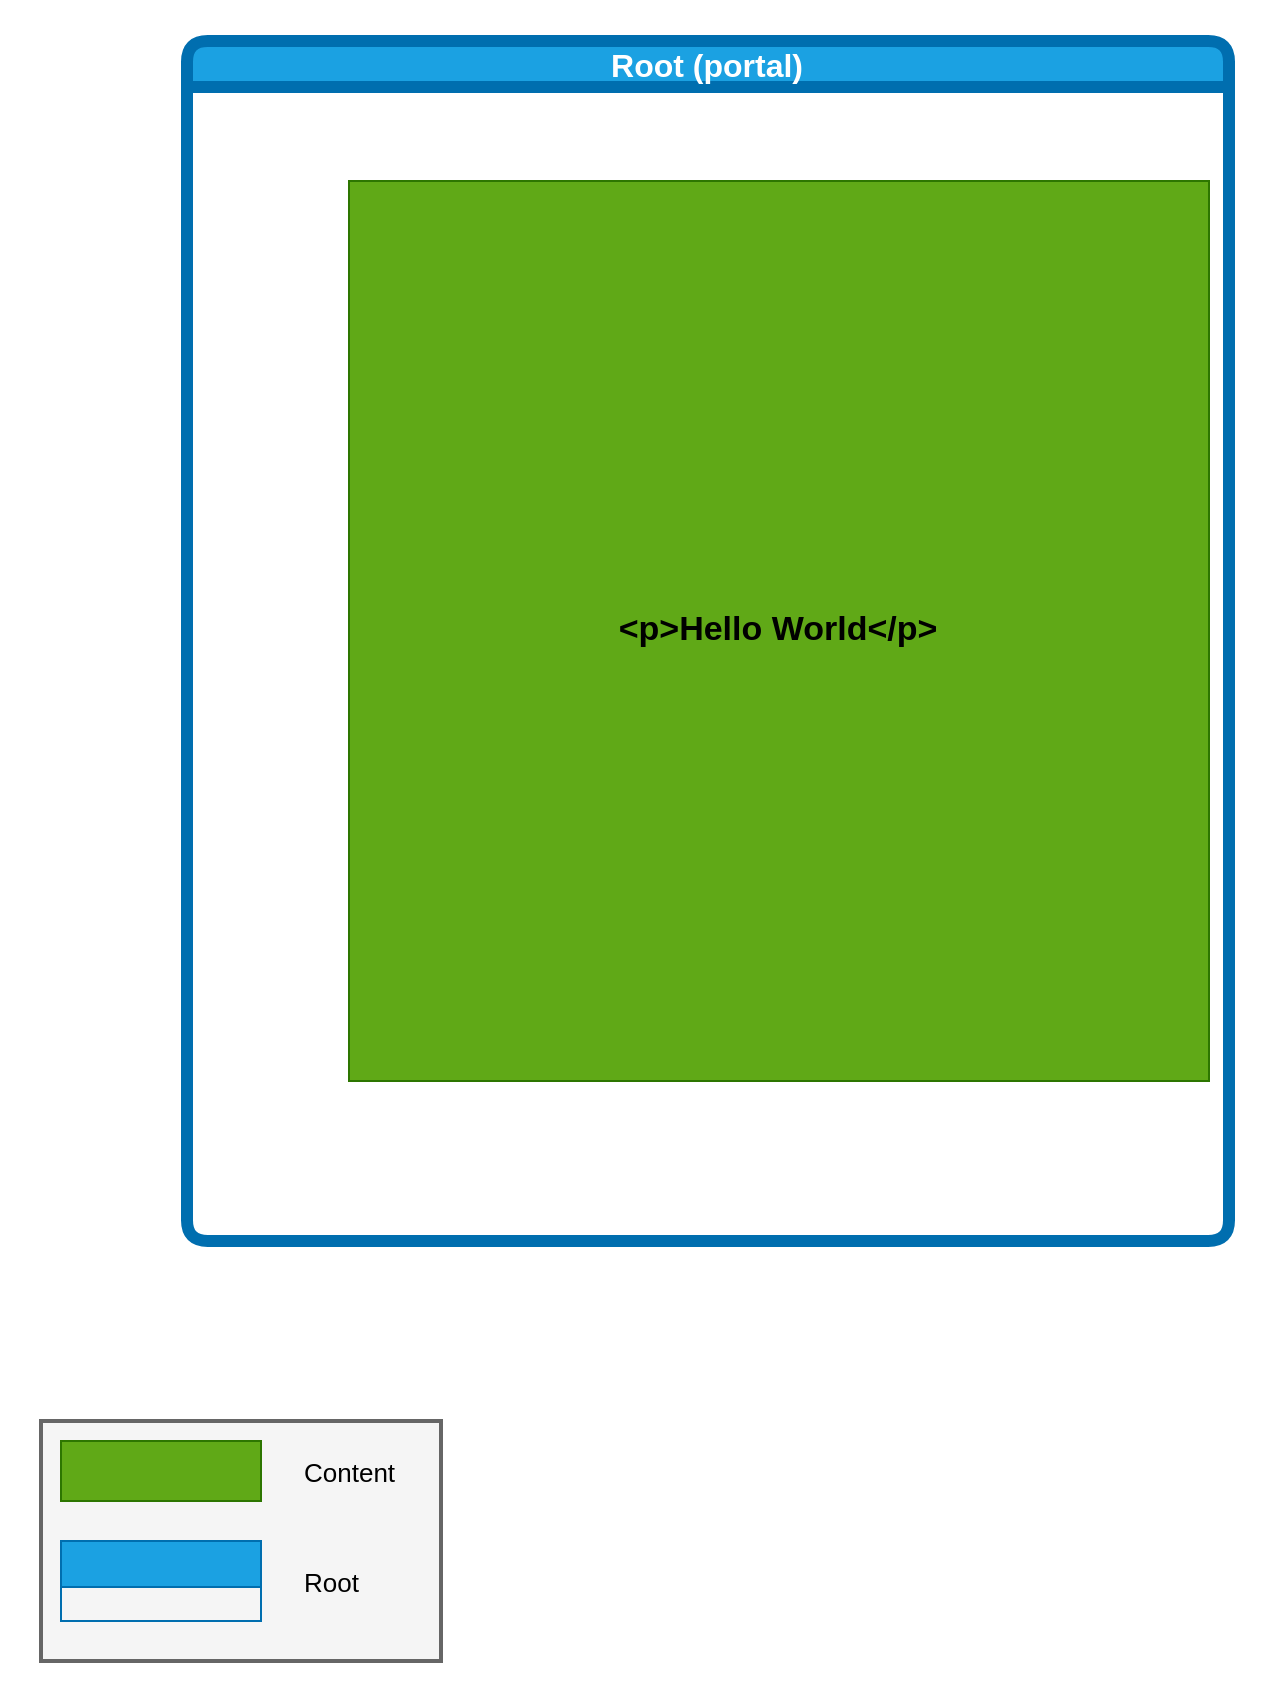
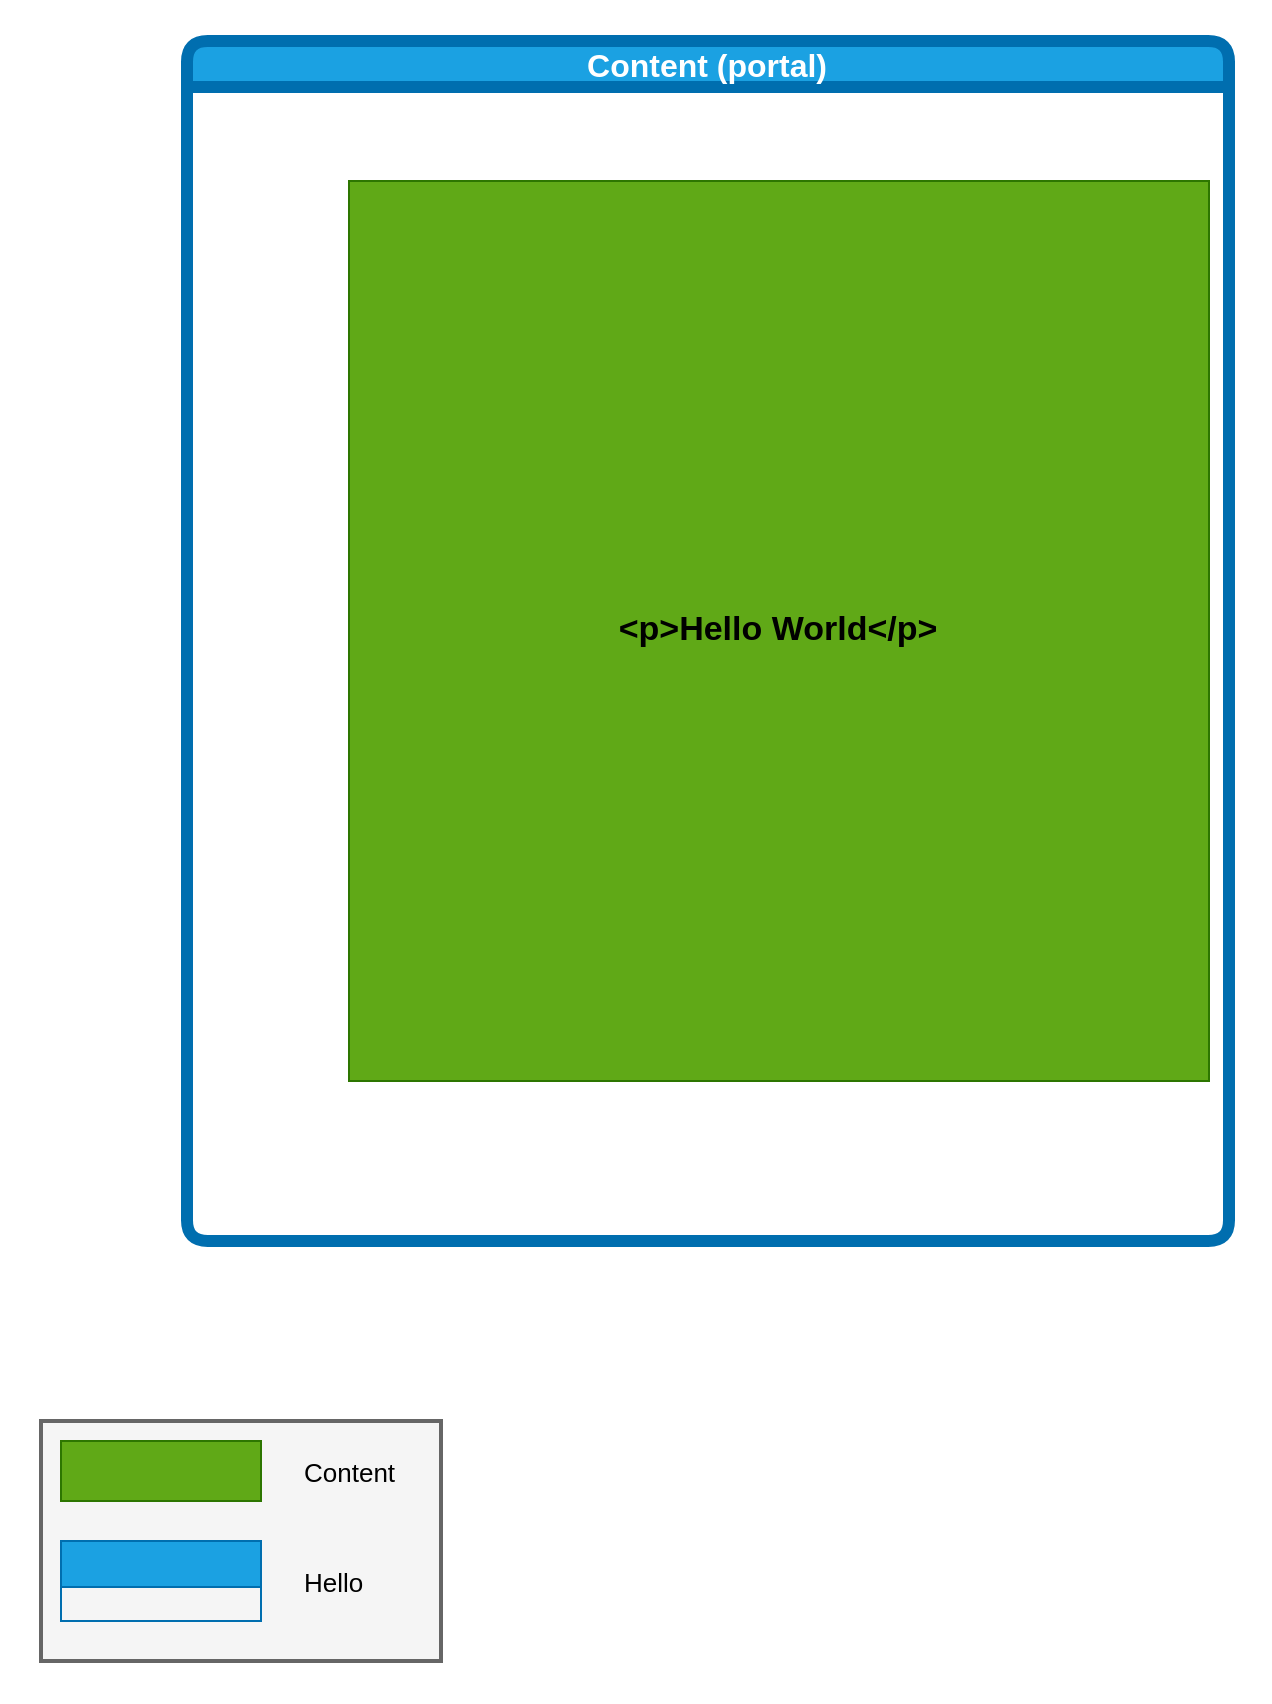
node "Root (portal)": label "Root (portal)" -> "Content (portal)"
node "Root": label "Root" -> "Hello"
